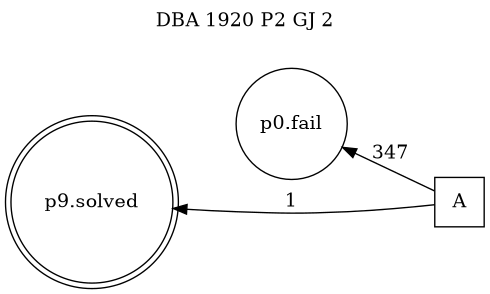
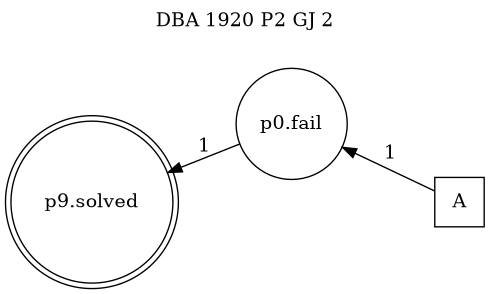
edge "A" -> "p0.fail": label "347" -> "1"
edge "A" -> "p9.solved": now "p0.fail" -> "p9.solved"
